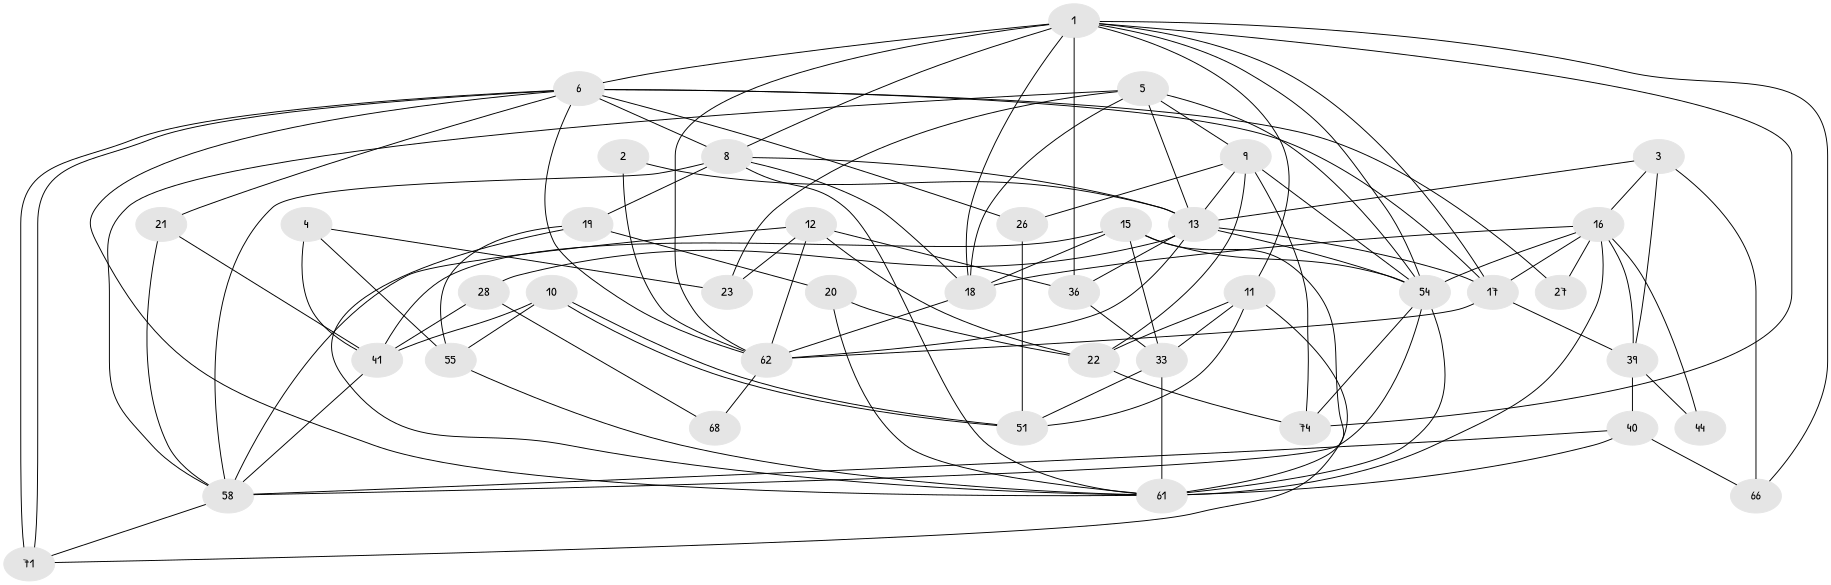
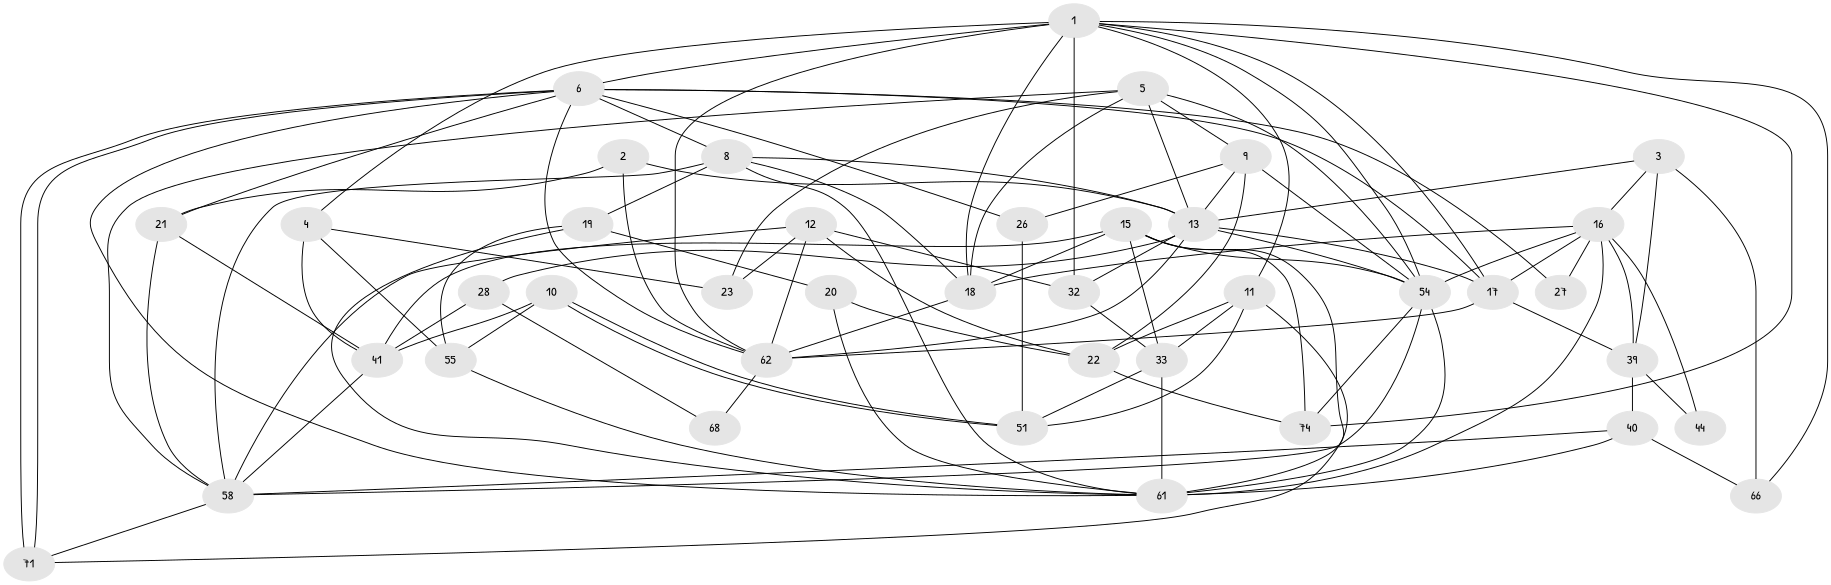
edge "1" -- "8": now "1" -- "4"
edge "2" -- "21": added
node "36": label "36" -> "32"
edge "9" -- "74": now "15" -- "74"
